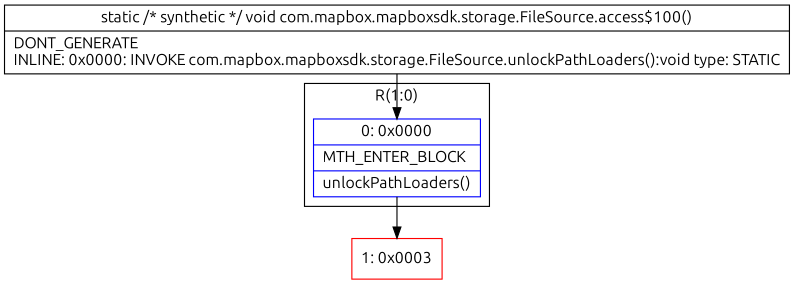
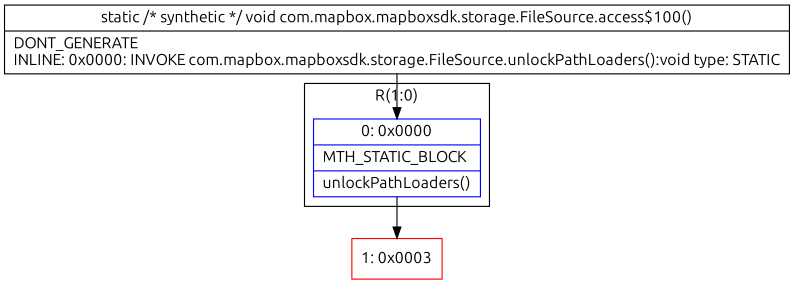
node "0: 0x0000": text "MTH_ENTER_BLOCK" -> "MTH_STATIC_BLOCK"
